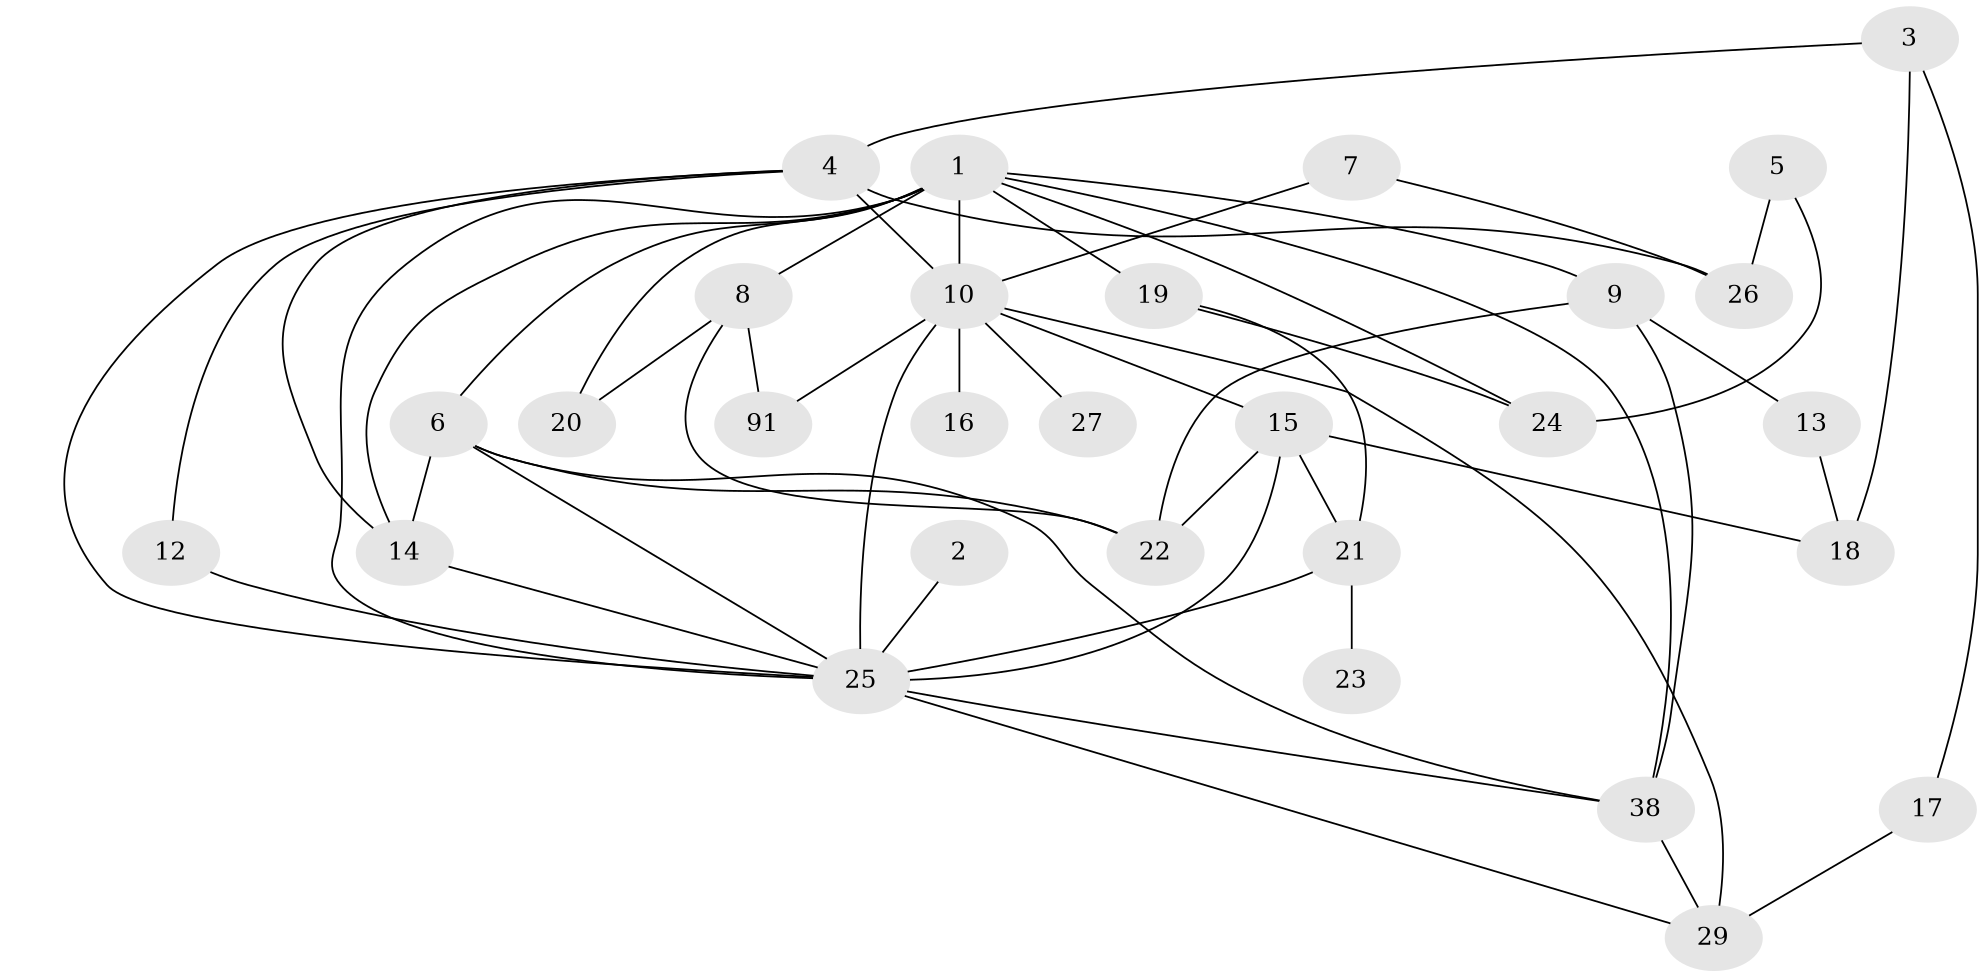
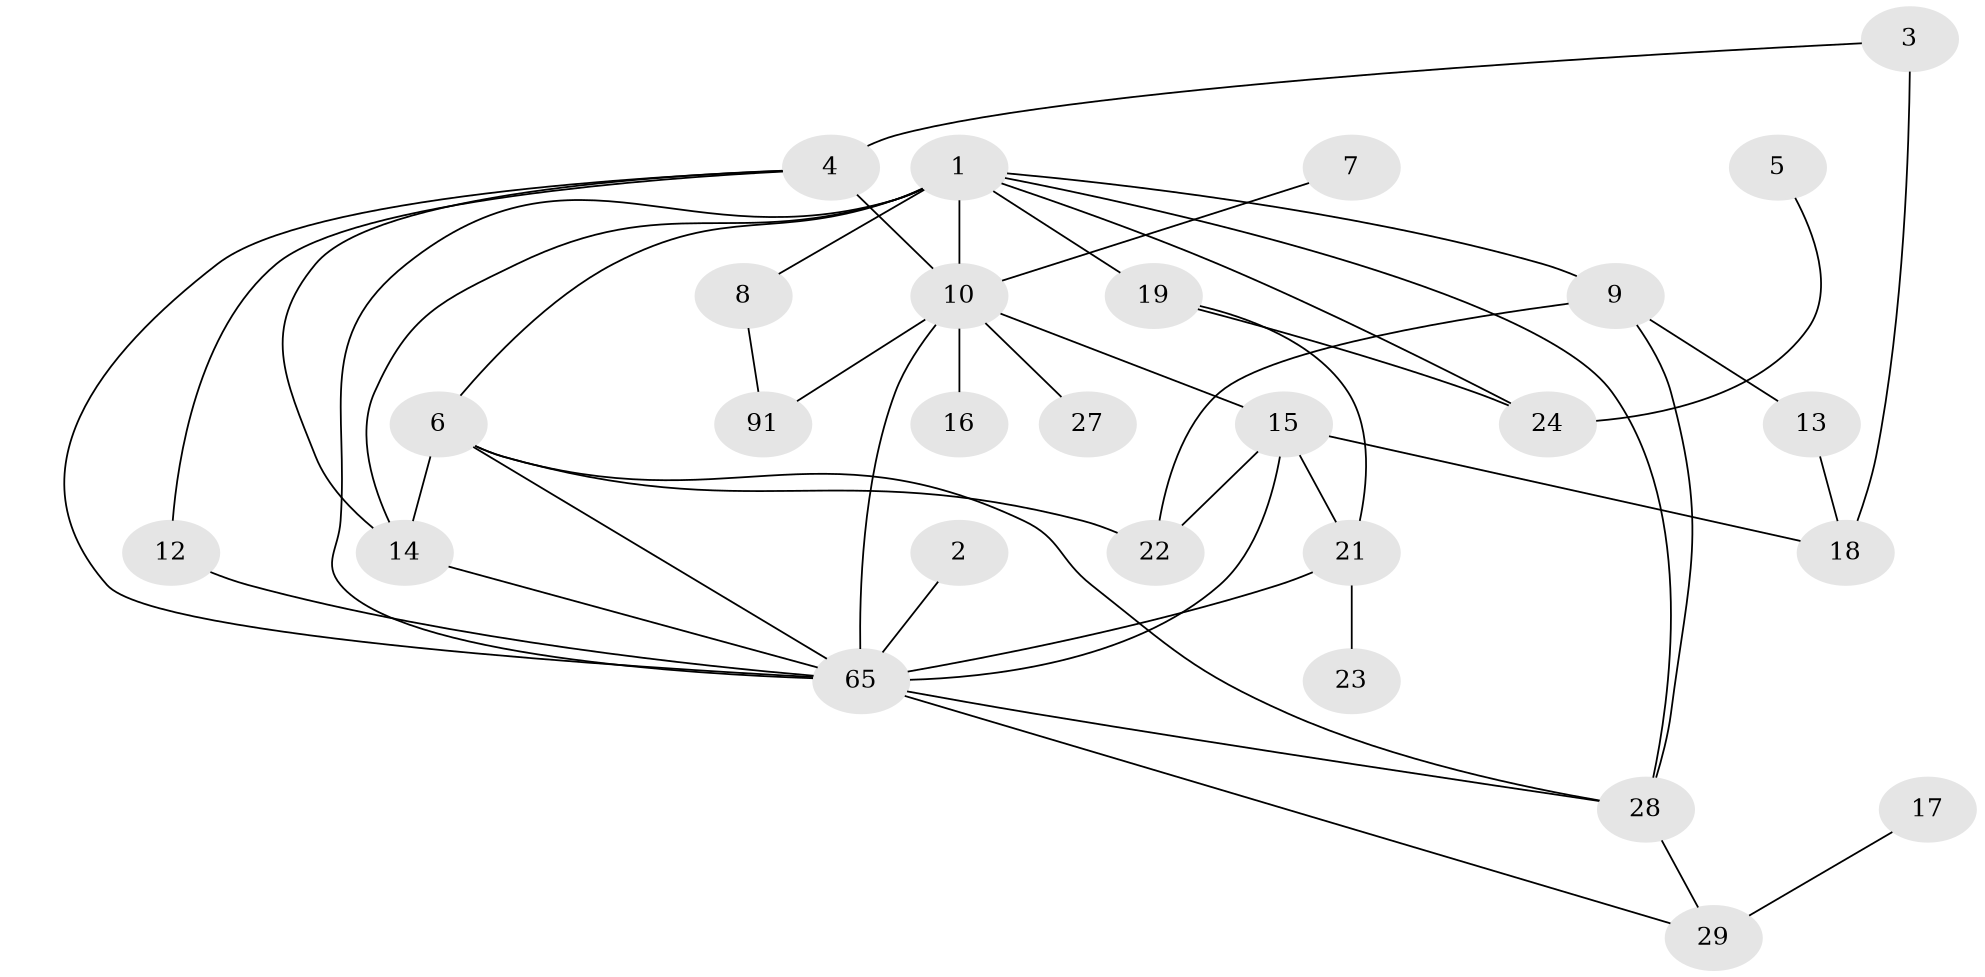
node "26": removed
edge "3" -- "17": removed
node "20": removed
edge "10" -- "29": removed
edge "8" -- "22": removed
node "25": label "25" -> "65"
node "38": label "38" -> "28"
